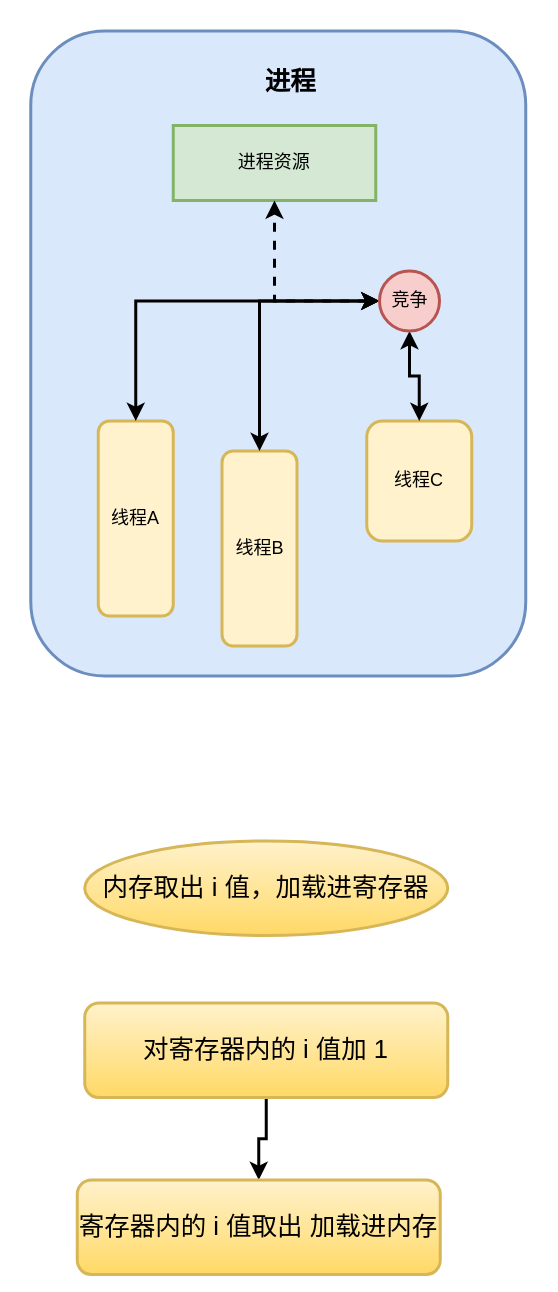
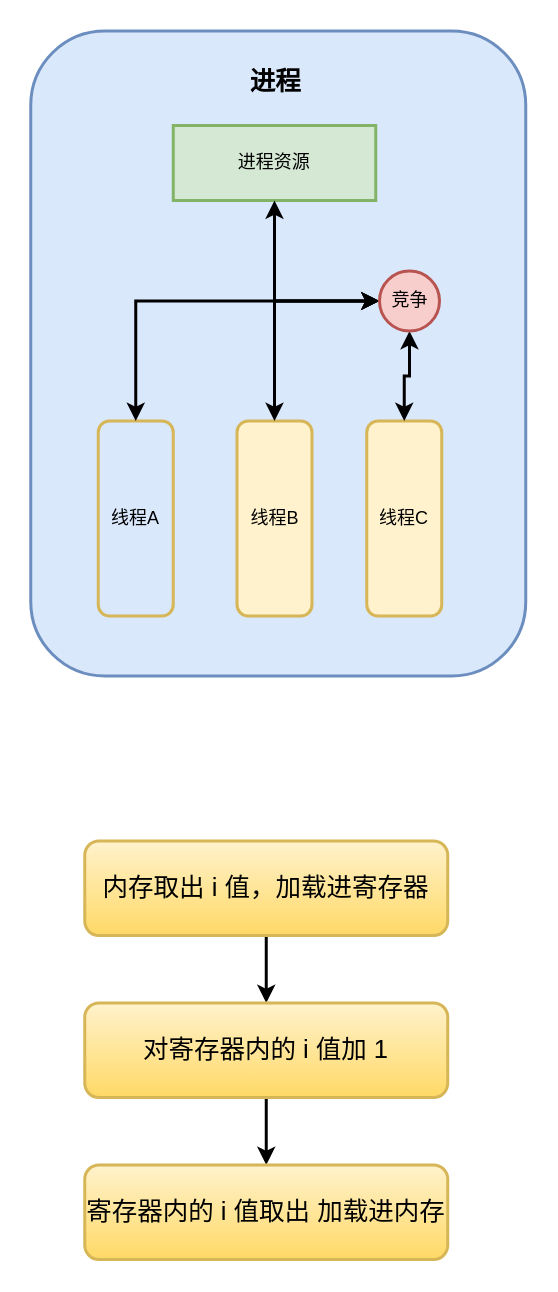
node "进程": moved (290, 83) -> (275, 83)
edge "进程资源" -- "竞争": style dashed -> solid
node "线程C": size 105x120 -> 75x195
node "线程A": fillcolor #fff2cc -> #dae8fc
node "线程B": moved (260, 548) -> (275, 518)
node "内存取出 i 值，加载进寄存器": shape ellipse -> rounded rectangle
edge "内存取出 i 值，加载进寄存器" -> "对寄存器内的 i 值加 1": added
node "寄存器内的 i 值取出 加载进内存": moved (259, 1227) -> (266, 1212)
